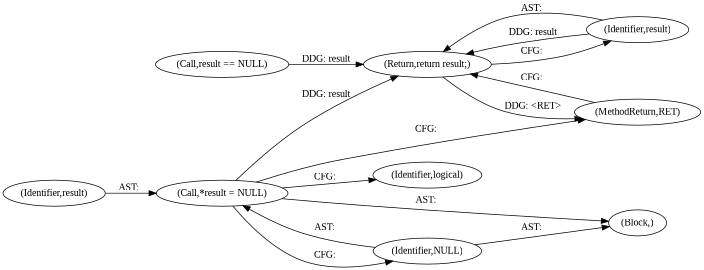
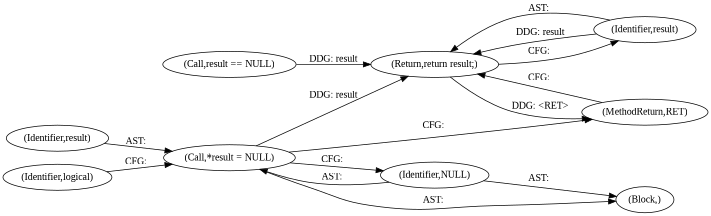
edge "(Call,*result = NULL)" -> "(Identifier,logical)": reversed
